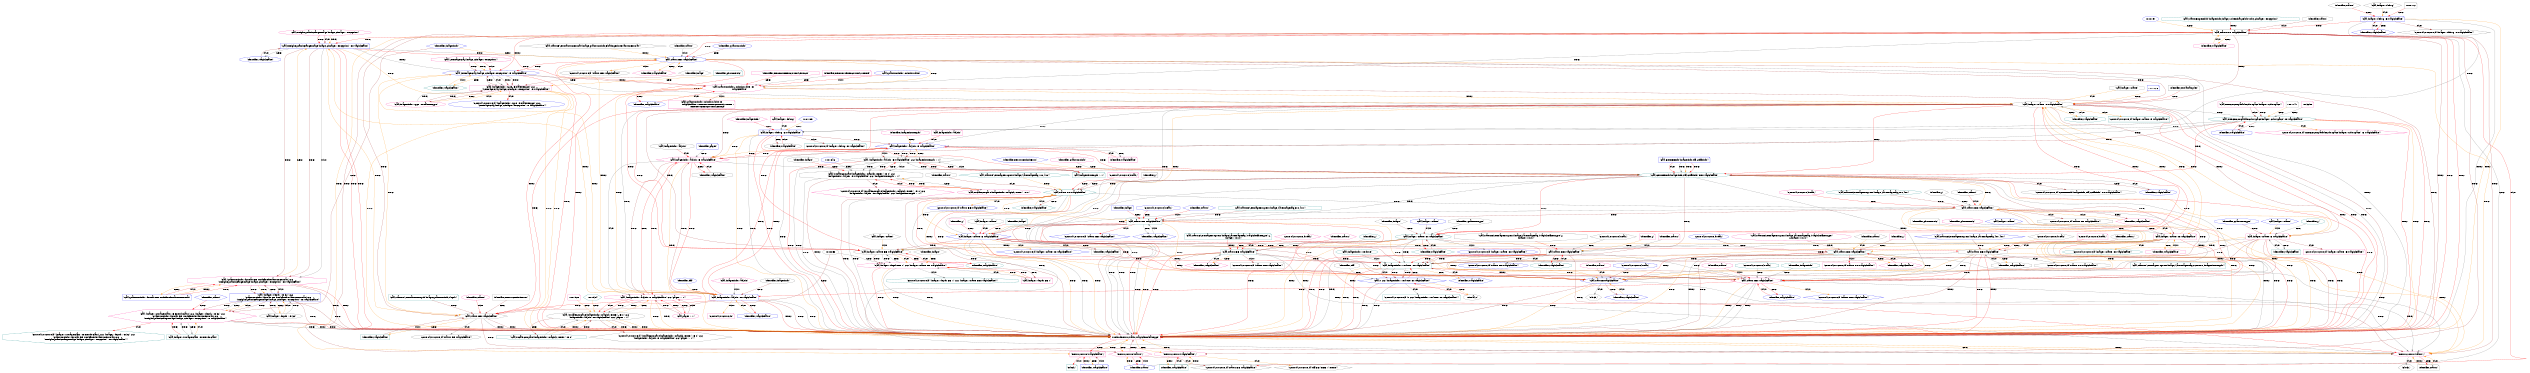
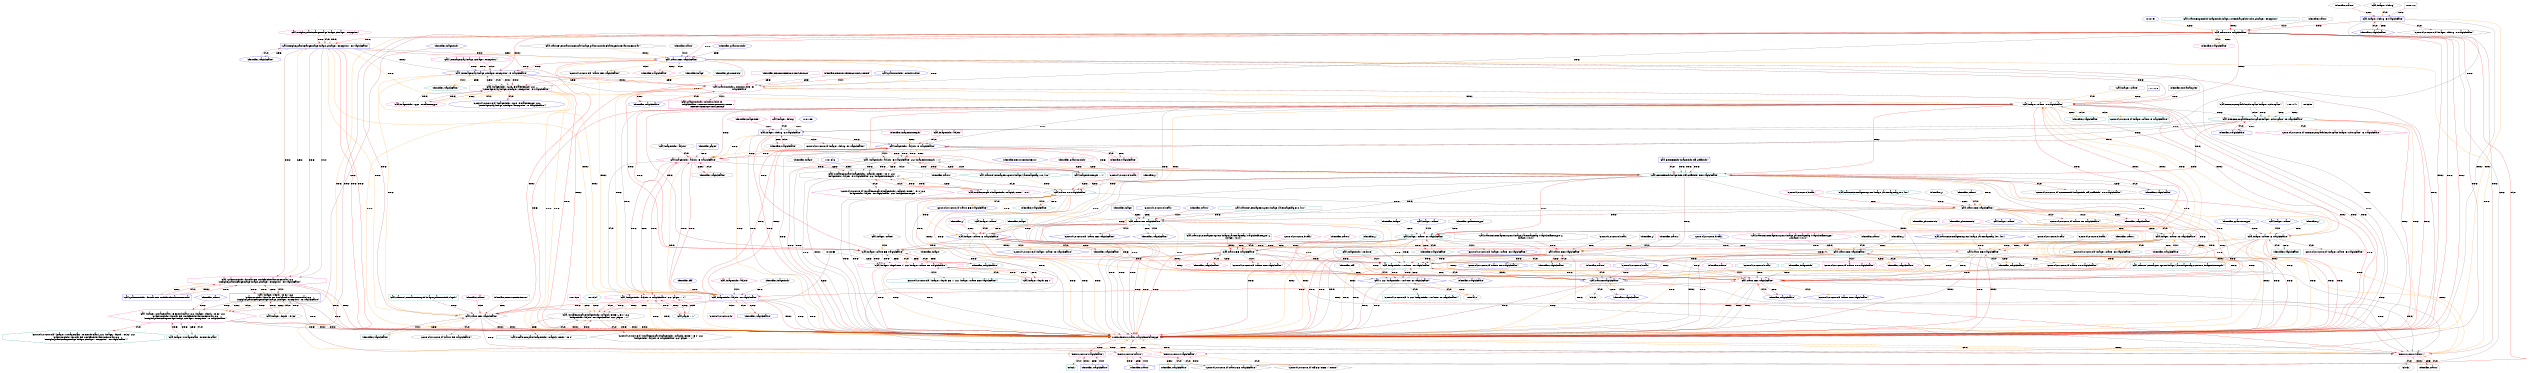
node "(Call,pages > 1)": color deeppink -> teal
